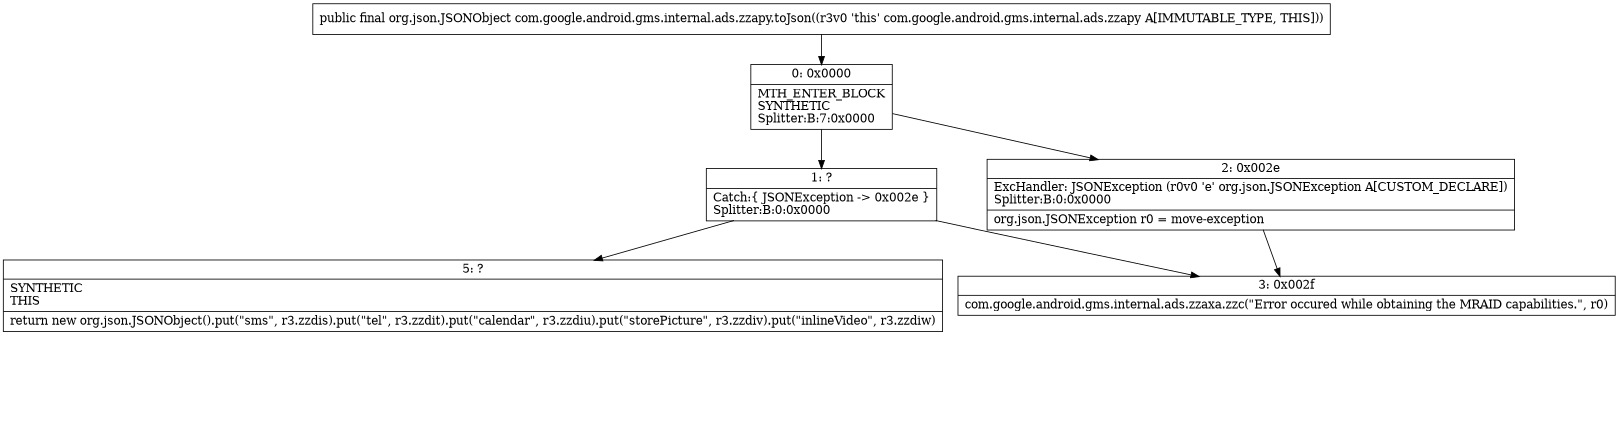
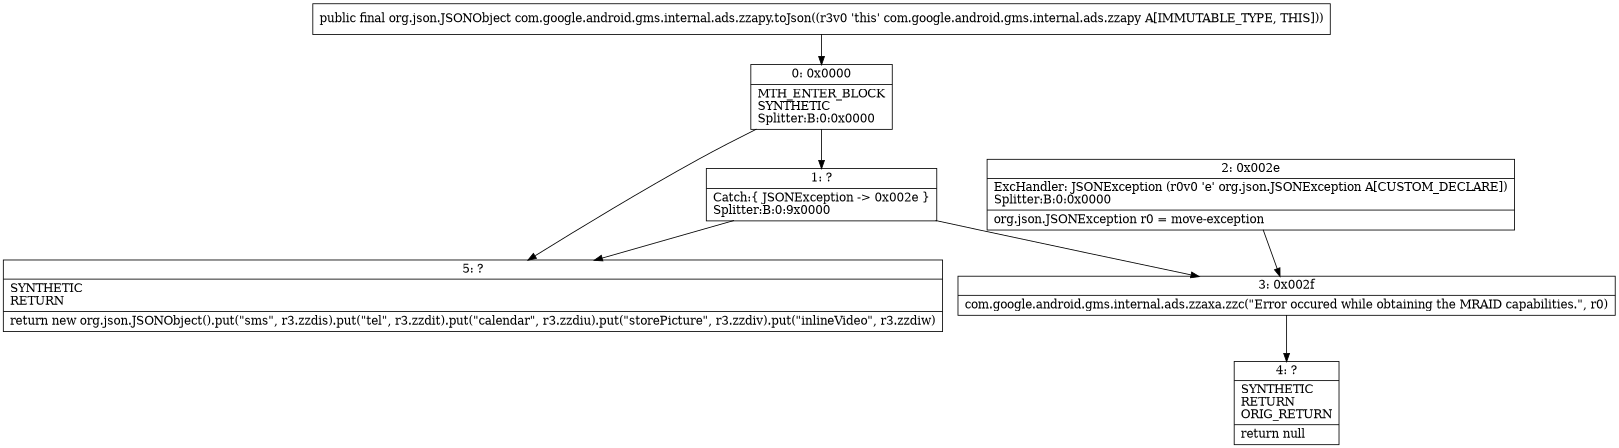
node "0: 0x0000": text "Splitter:B:7:0x0000" -> "Splitter:B:0:0x0000"
edge "0: 0x0000" -> "2: 0x002e": now "0: 0x0000" -> "5: ?"
node "1: ?": text "Splitter:B:0:0x0000" -> "Splitter:B:0:9x0000"
node "5: ?": text "THIS" -> "RETURN"
node "4: ?": added
